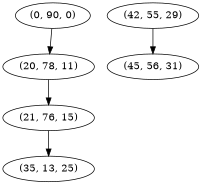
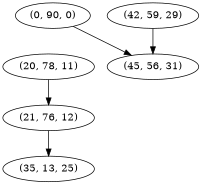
node "(42, 55, 29)": label "(42, 55, 29)" -> "(42, 59, 29)"
edge "(0, 90, 0)" -> "(20, 78, 11)": now "(0, 90, 0)" -> "(45, 56, 31)"
node "(21, 76, 15)": label "(21, 76, 15)" -> "(21, 76, 12)"
